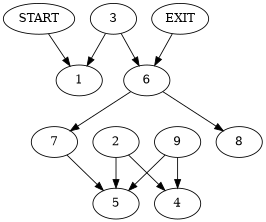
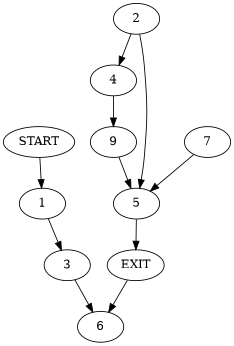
edge "3" -> "1": reversed
edge "6" -> "7": removed
node "8": removed
edge "9" -> "4": reversed
edge "5" -> "EXIT": added
